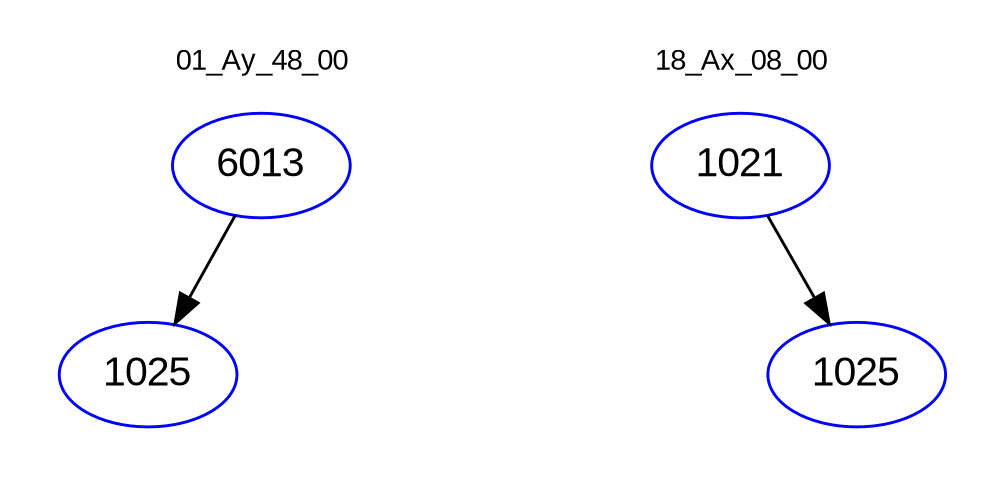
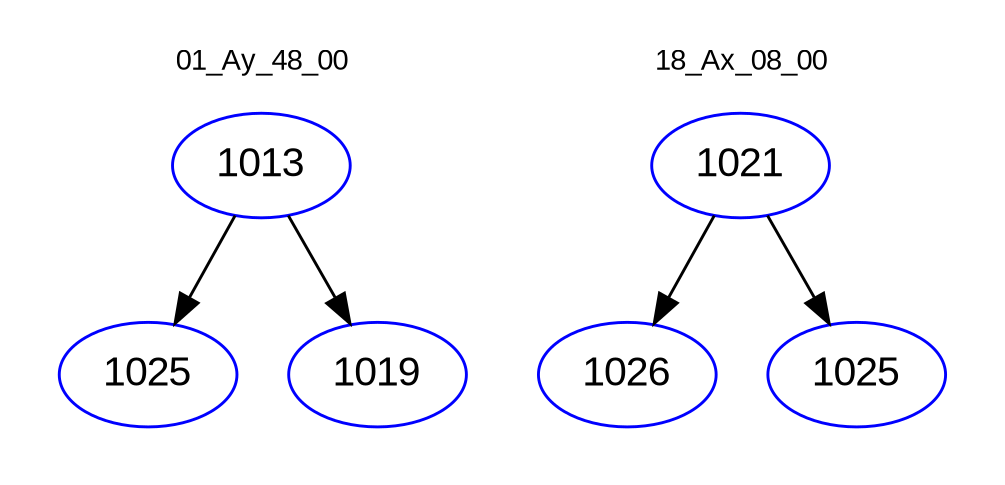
node "6013": label "6013" -> "1013"
node "1019": added
node "1026": added
